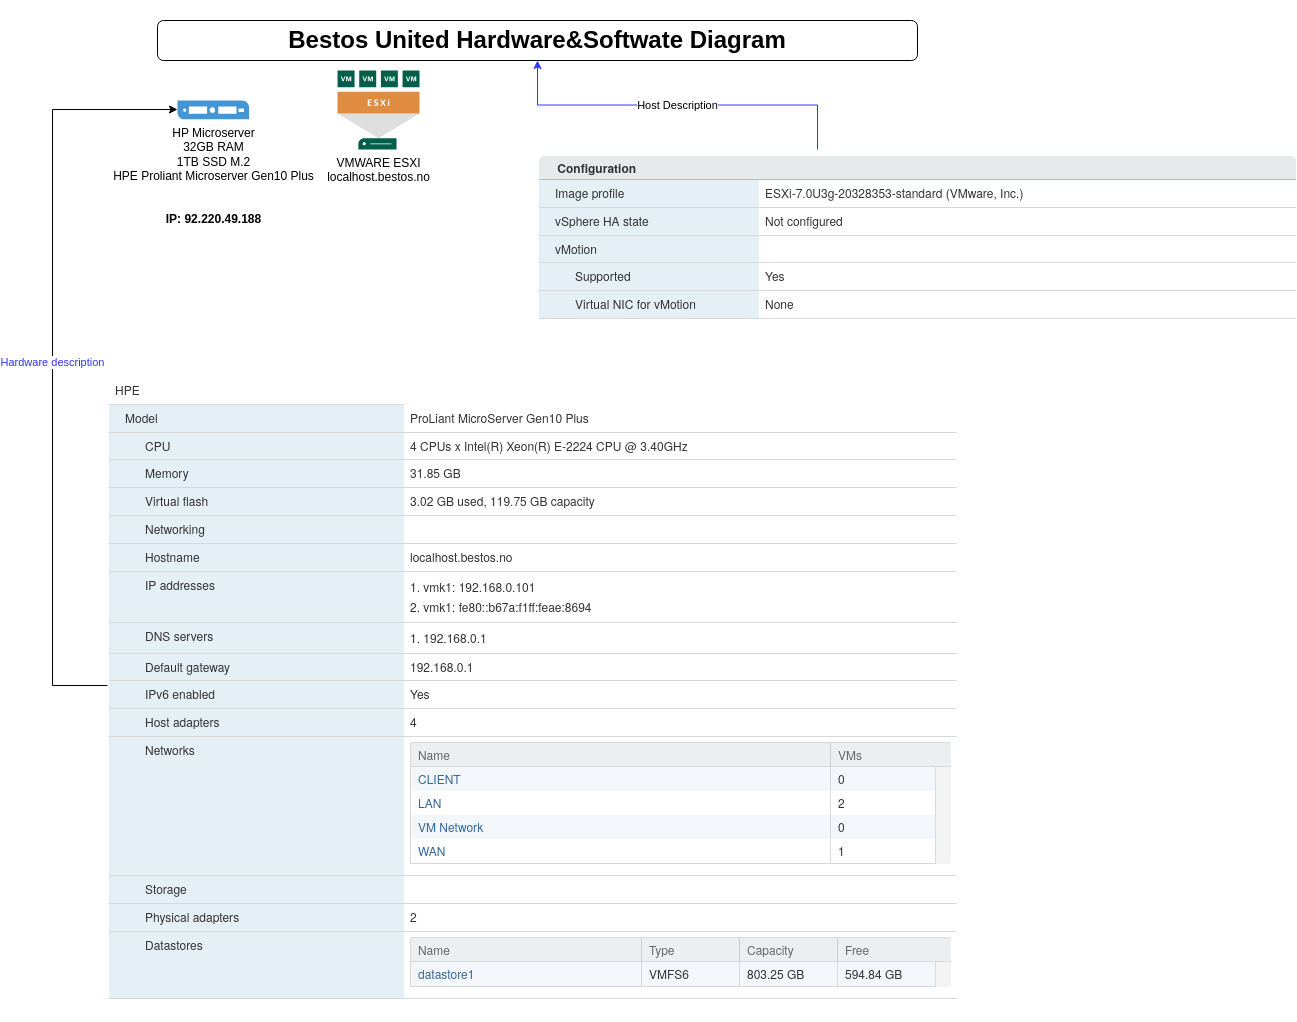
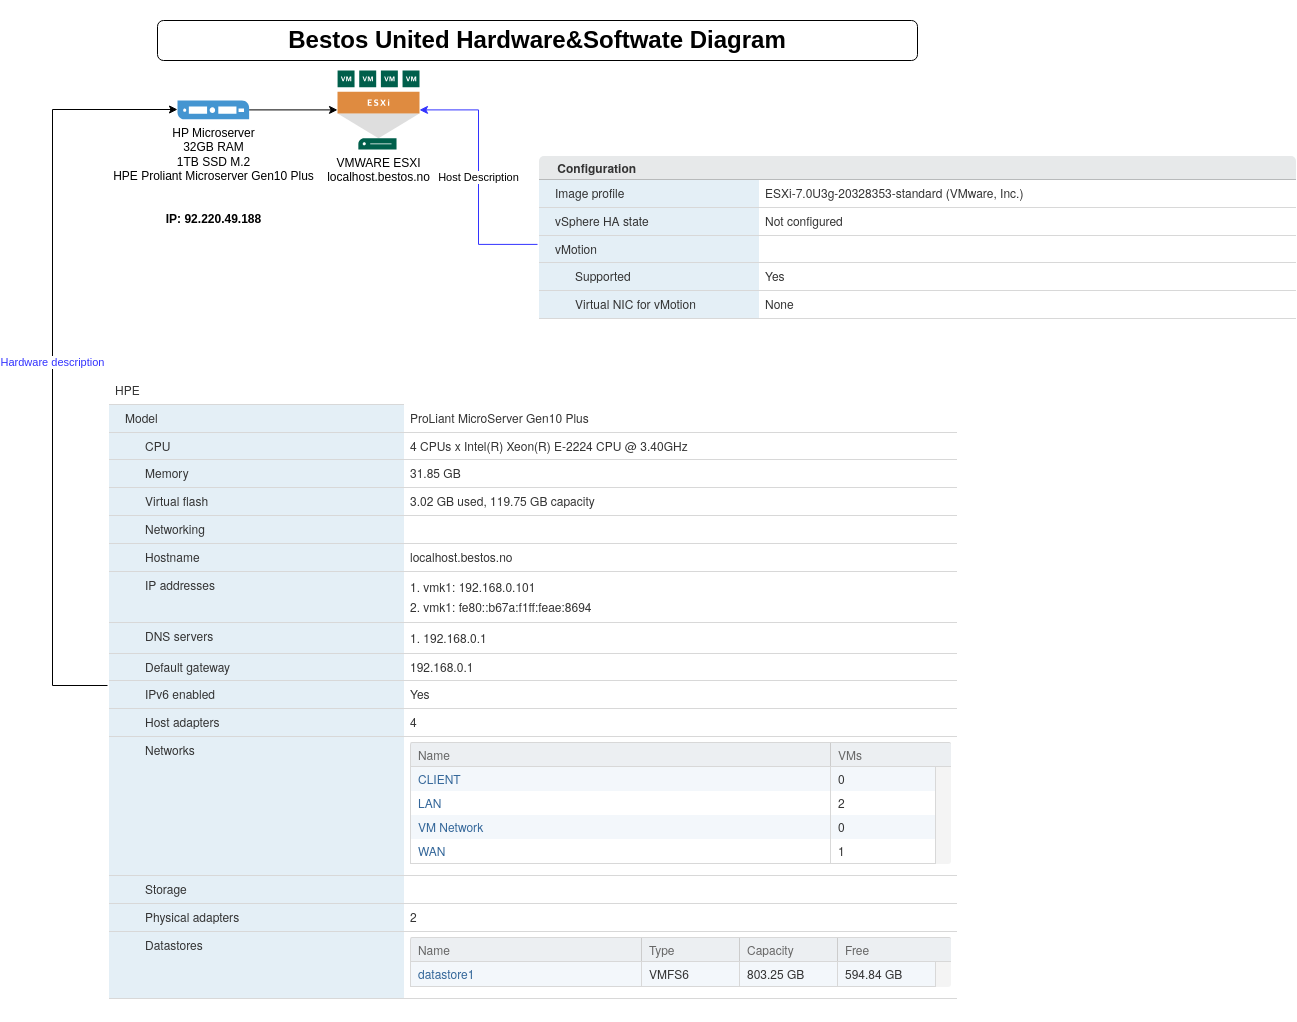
edge "Configuration Image profile ESXi-7.0U3g-20328353-standard (VMware, Inc.) vSphere HA state Not configured vMotion Supported Yes Virtual NIC for vMotion None" -> "Bestos United Hardware&Softwate Diagram": now "Configuration Image profile ESXi-7.0U3g-20328353-standard (VMware, Inc.) vSphere HA state Not configured vMotion Supported Yes Virtual NIC for vMotion None" -> "VMWARE ESXI localhost.bestos.no"
edge "HP Microserver 32GB RAM 1TB SSD M.2 HPE Proliant Microserver Gen10 Plus IP: 92.220.49.188" -> "VMWARE ESXI localhost.bestos.no": added
